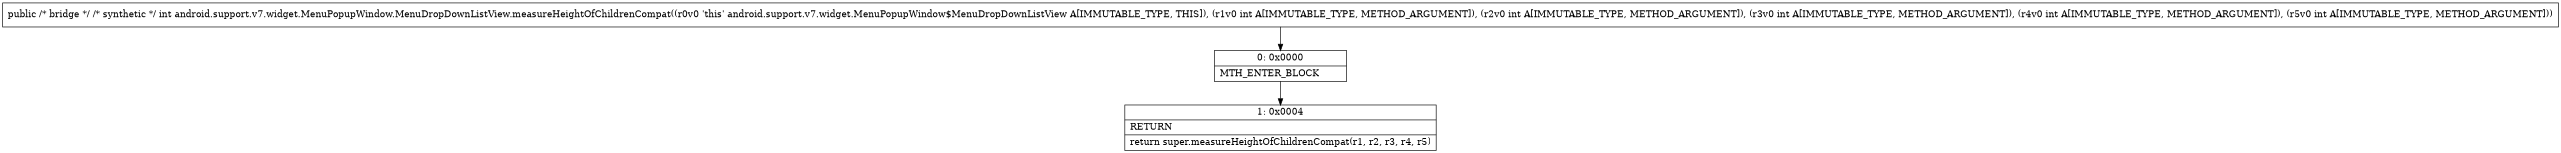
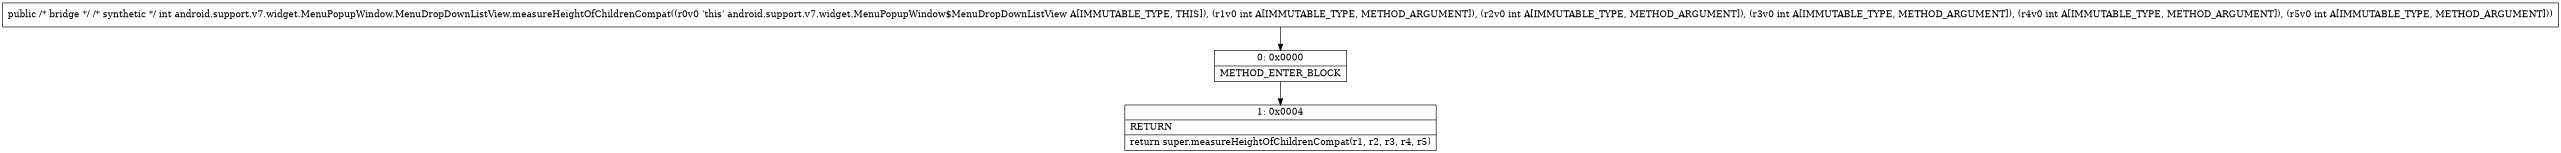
node "0: 0x0000": text "MTH_ENTER_BLOCK" -> "METHOD_ENTER_BLOCK"
